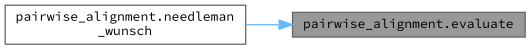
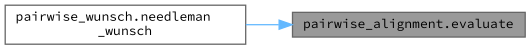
node "pairwise_alignment.needleman _wunsch": label "pairwise_alignment.needleman _wunsch" -> "pairwise_wunsch.needleman _wunsch"
